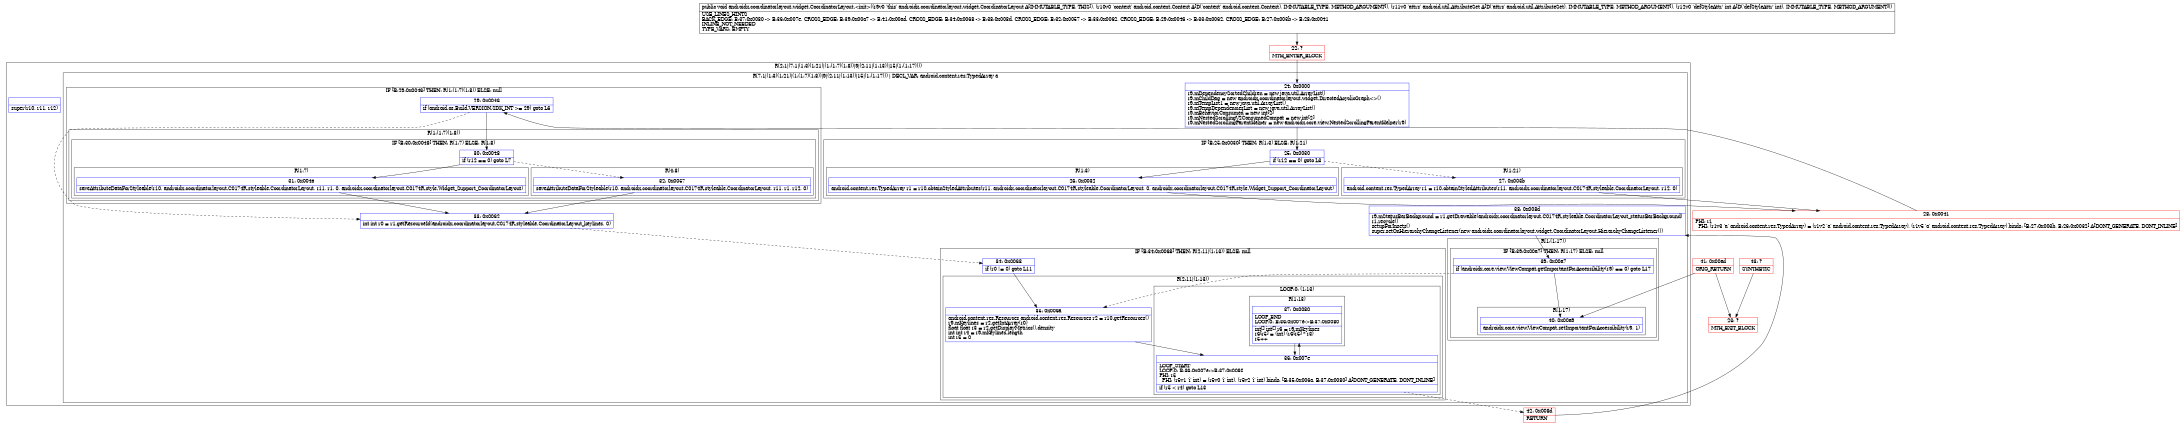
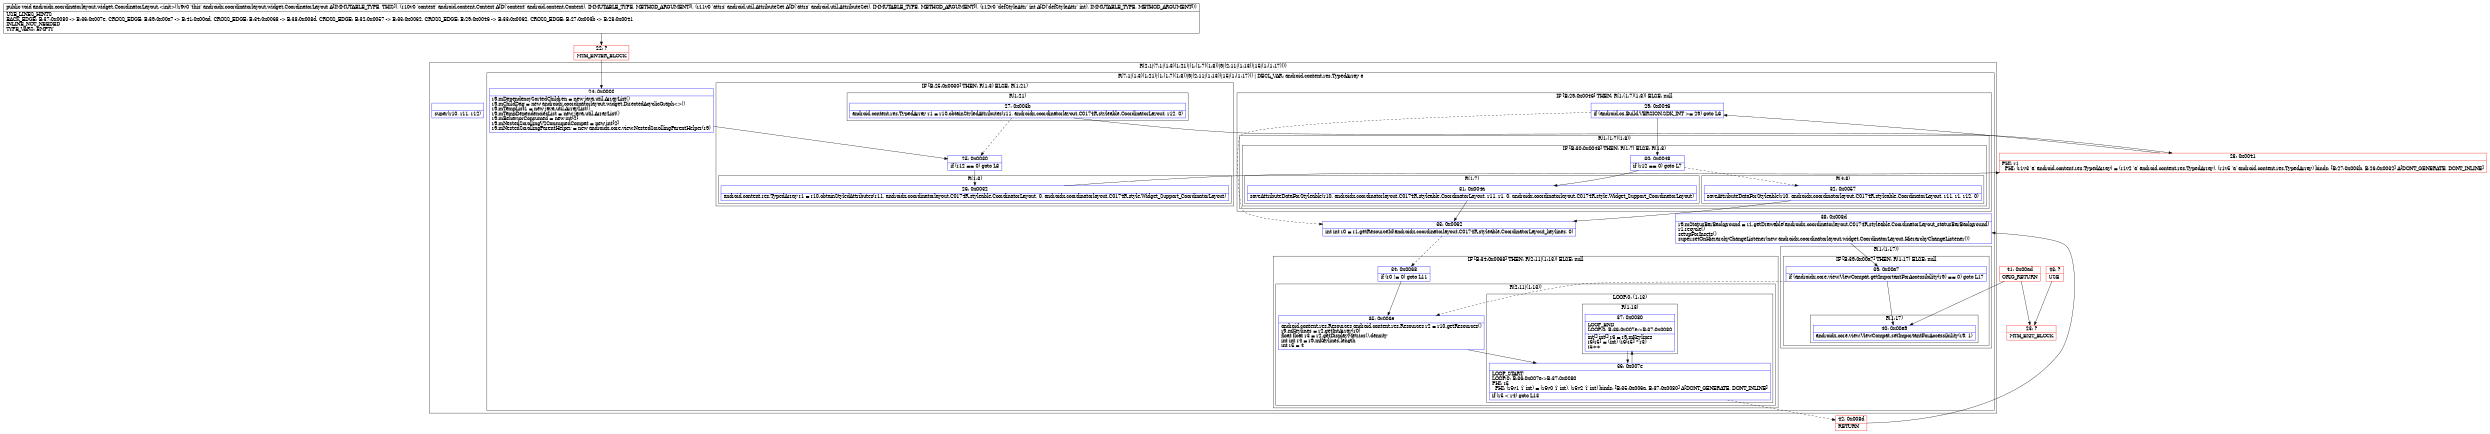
edge "25: 0x0030" -> "27: 0x003b": reversed
node "43: ?": text "SYNTHETIC" -> "USE"
node "35: 0x006a": text "int r5 = 0" -> "int r5 = 4"
